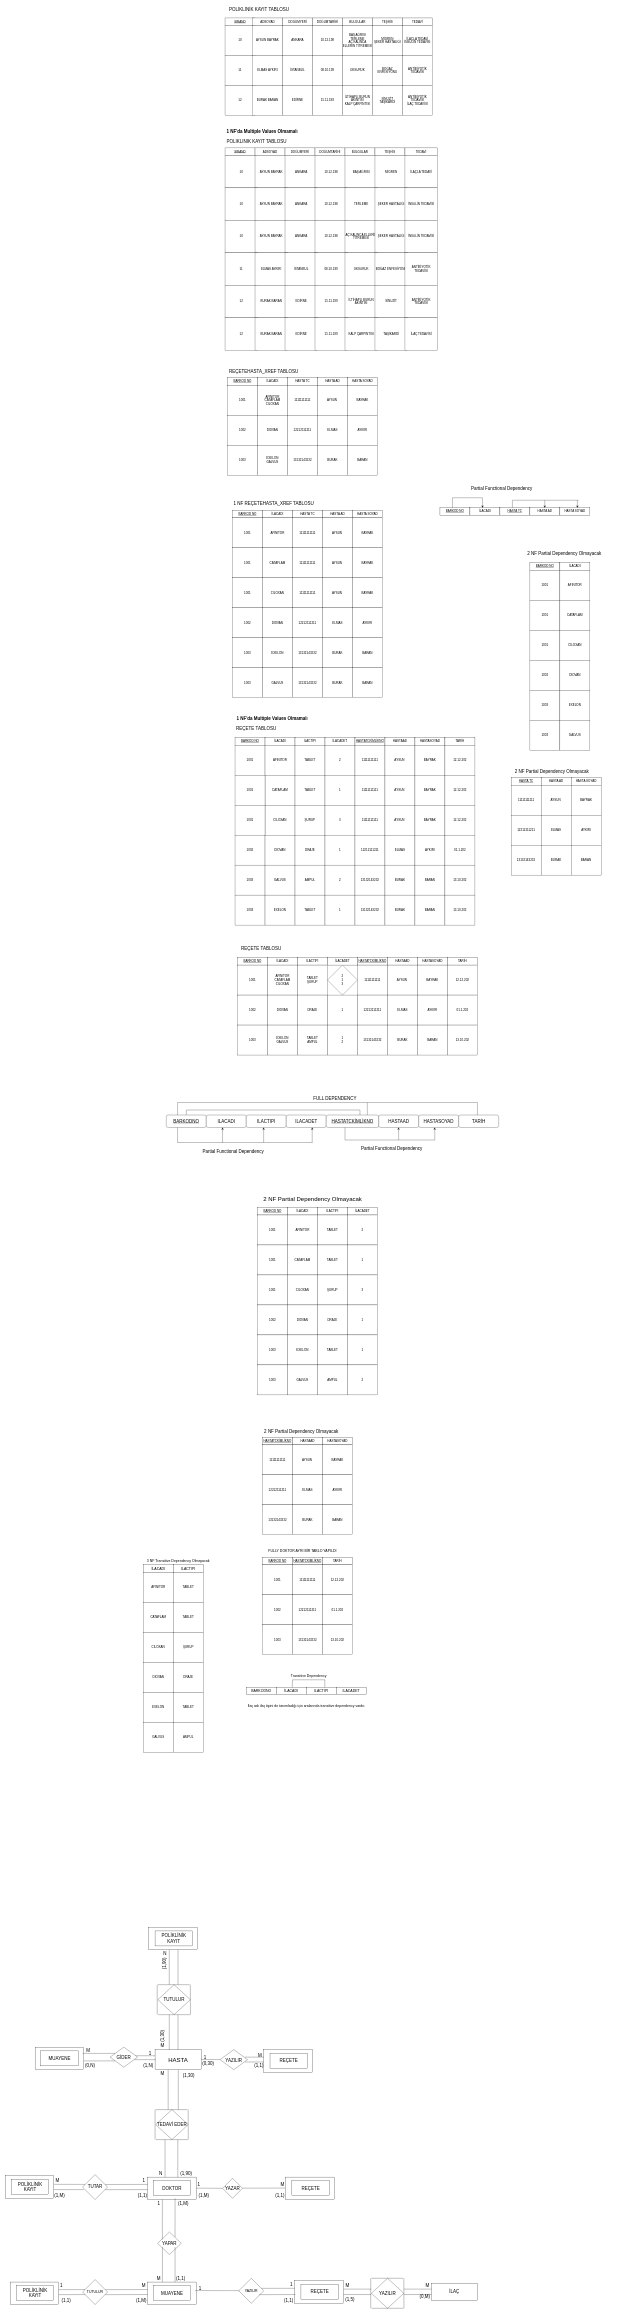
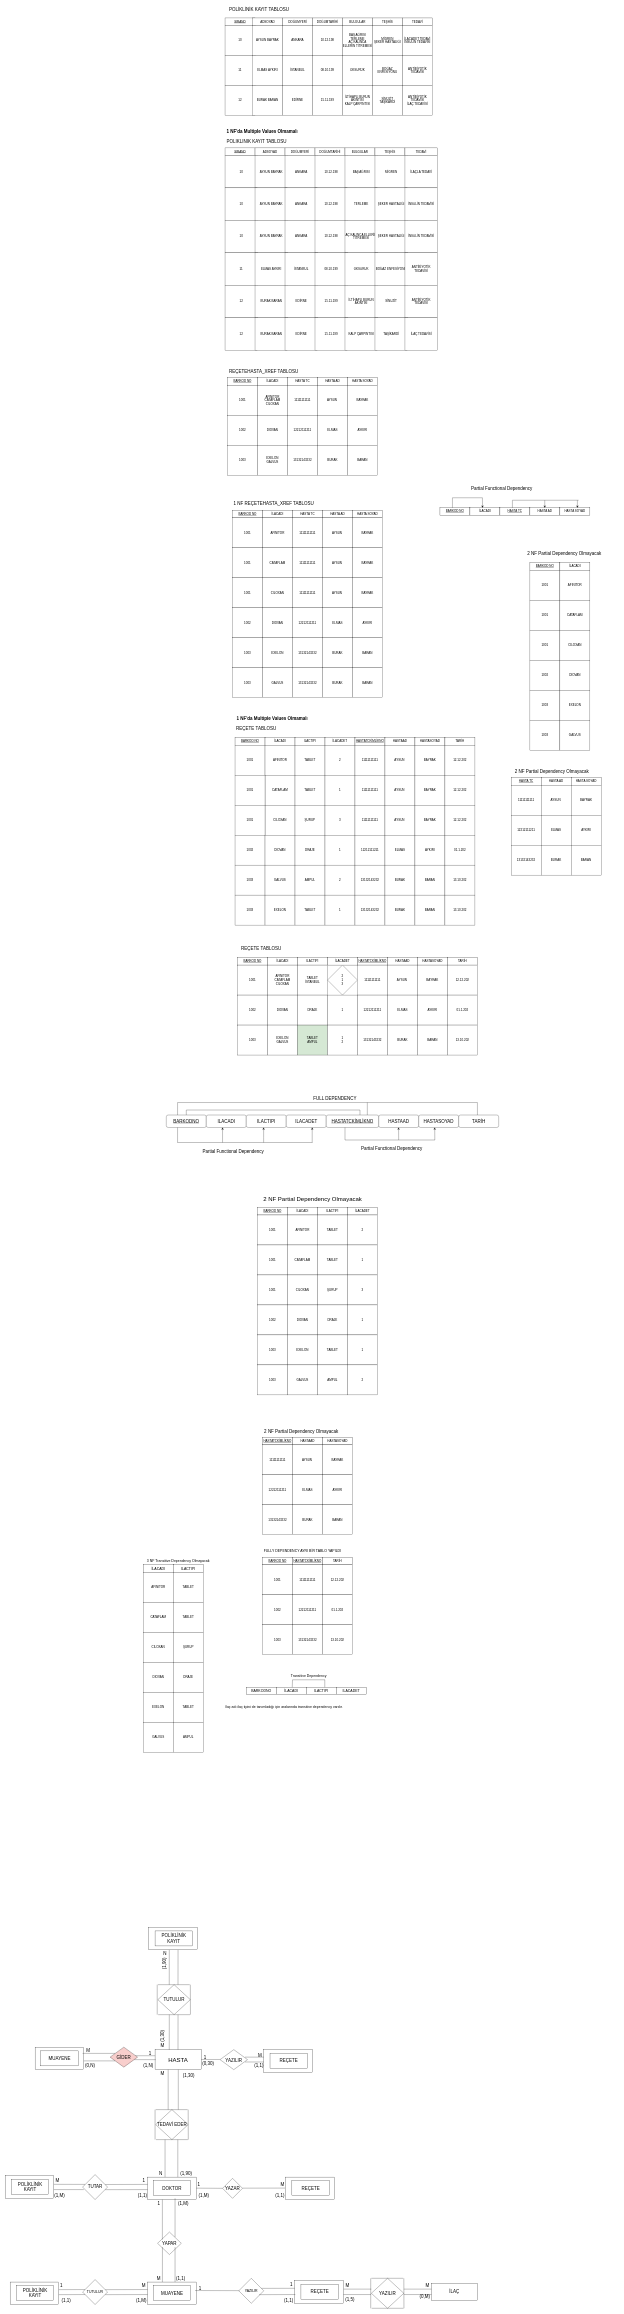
node "İLAÇLA TEDAVİ İNSÜLİN TEDAVİSİ": label "İLAÇLA TEDAVİ İNSÜLİN TEDAVİSİ" -> "İLACADET TEDAVİ İNSÜLİN TEDAVİSİ"
node "TABLET ŞURUP": label "TABLET ŞURUP" -> "TABLET İSTANBUL"
node "TABLET AMPUL": fillcolor #ffffff -> #d5e8d4
node "FULLY DOKTOR AYRI BİR TABLO YAPILDI": label "FULLY DOKTOR AYRI BİR TABLO YAPILDI" -> "FULLY DEPENDENCY AYRI BİR TABLO YAPILDI"
node "İlaç adı ilaç tipini de tanımladığı için aralarında transitive dependency vardır.": moved (315, 1706) -> (292, 1708)
node "GİDER": fillcolor #ffffff -> #f8cecc
